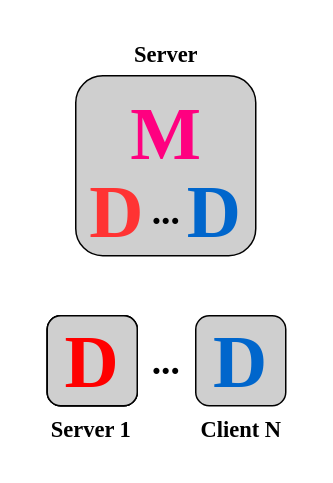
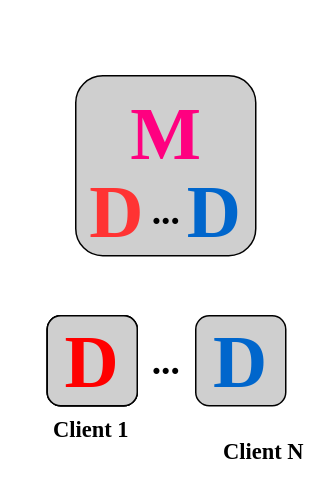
node "Server": removed
node "Server 1": label "Server 1" -> "Client 1"
node "Client N": moved (241, 428) -> (263, 451)
